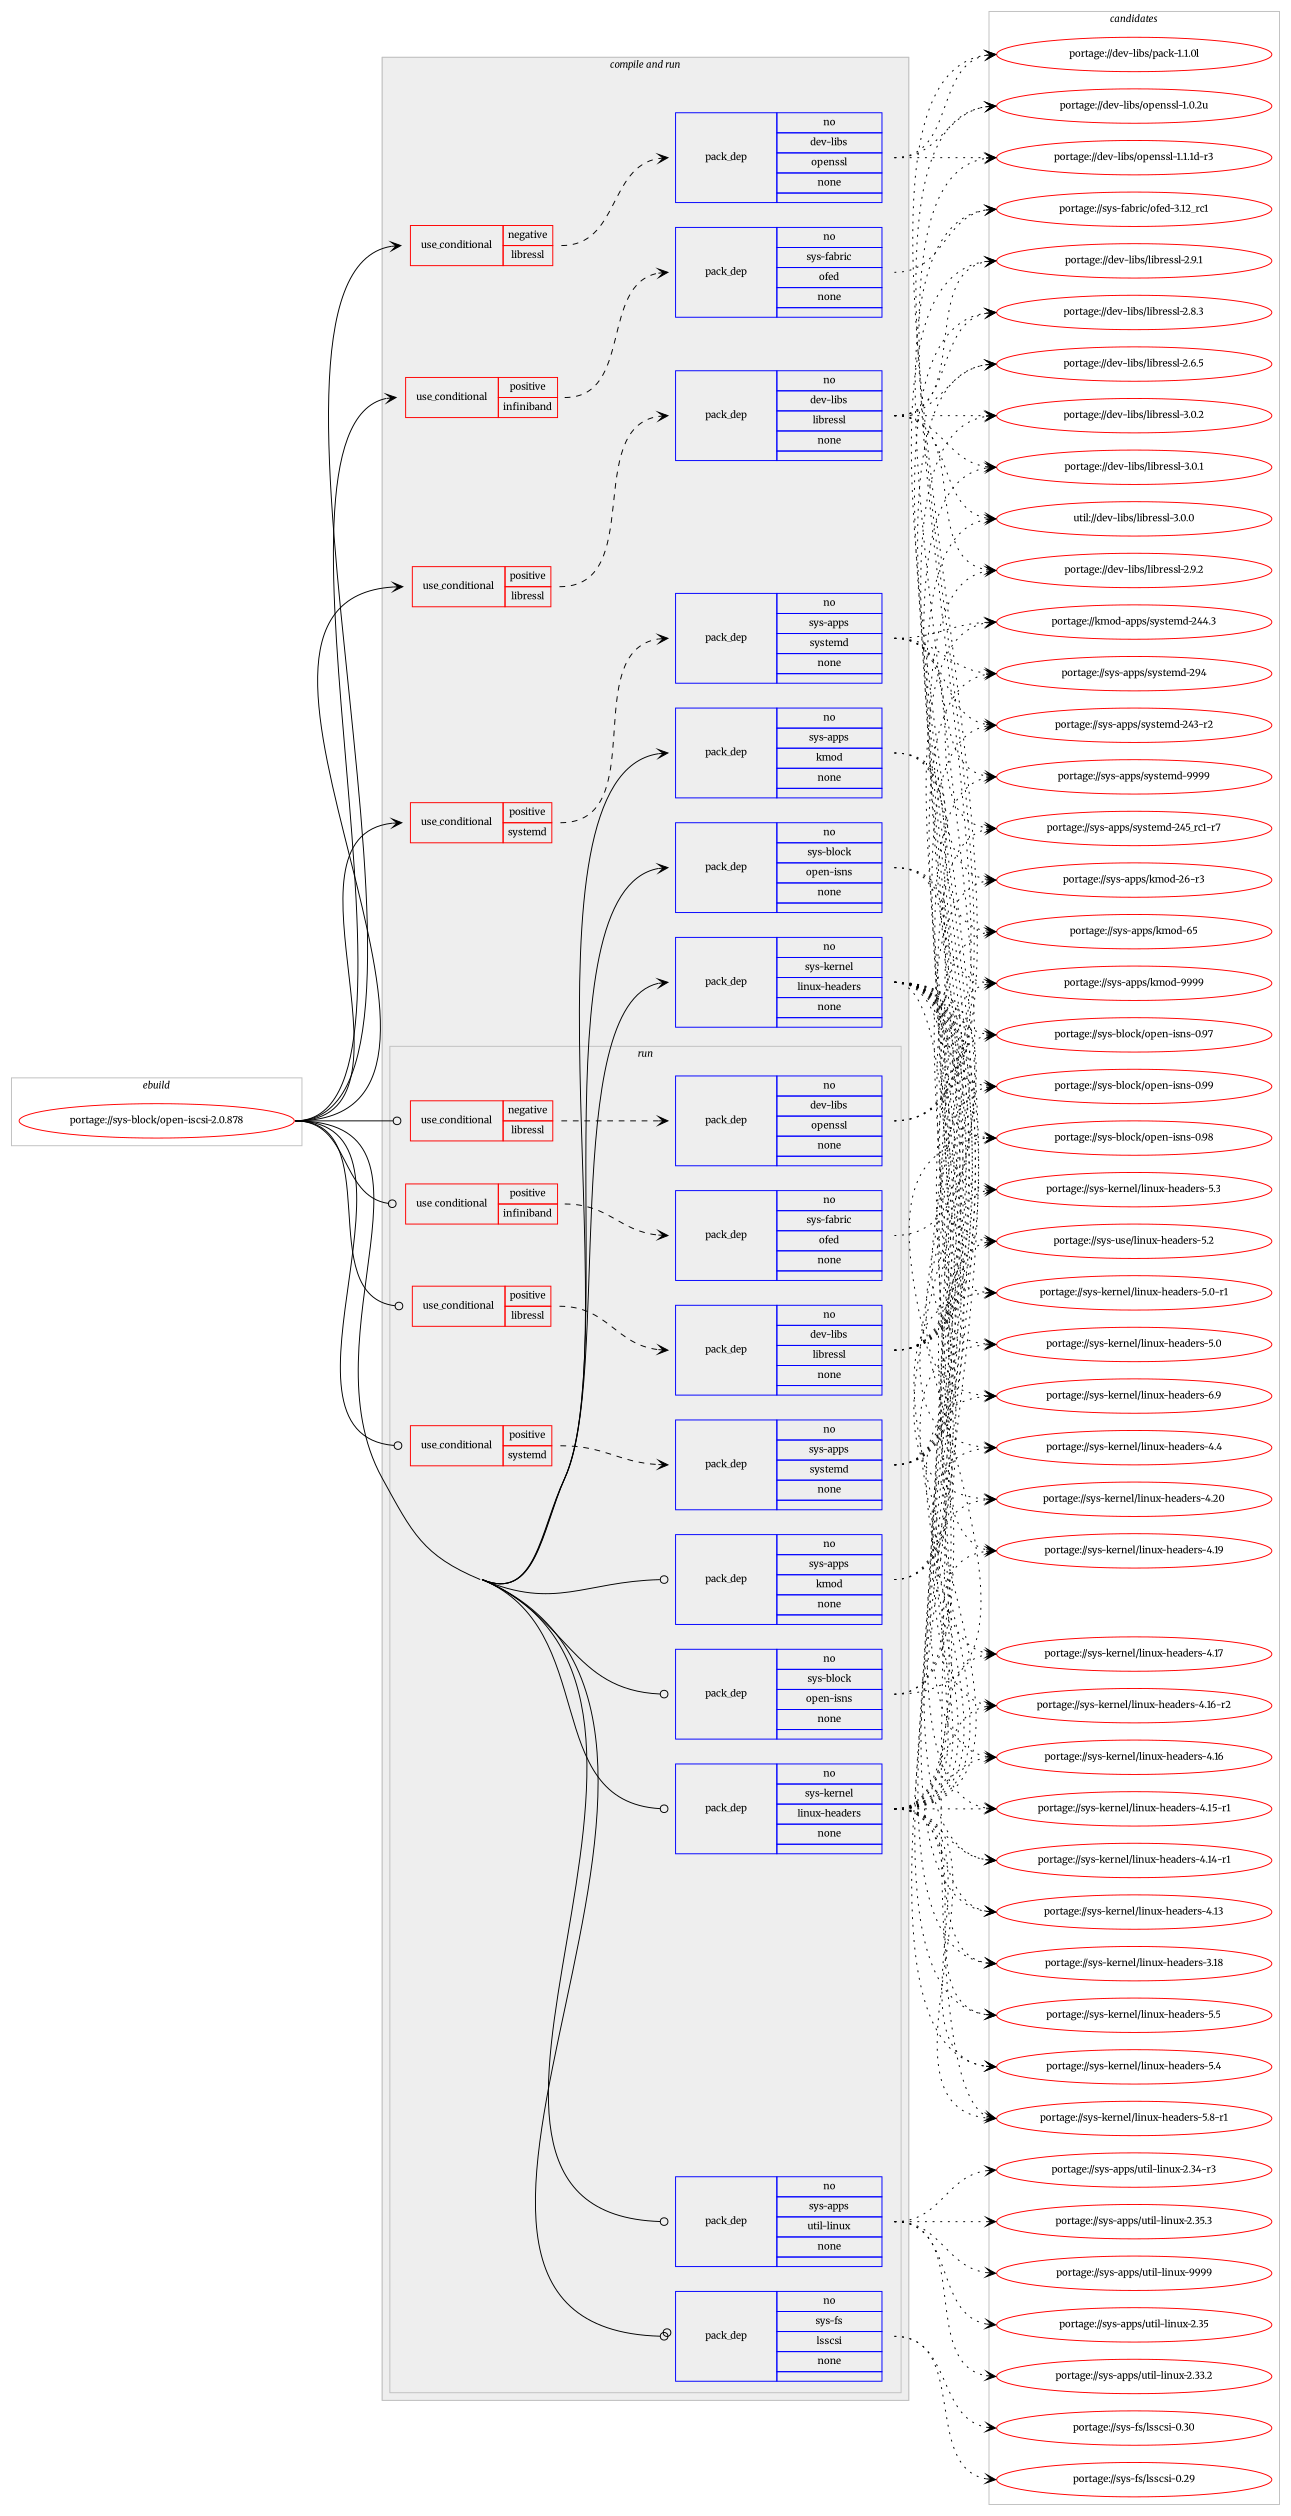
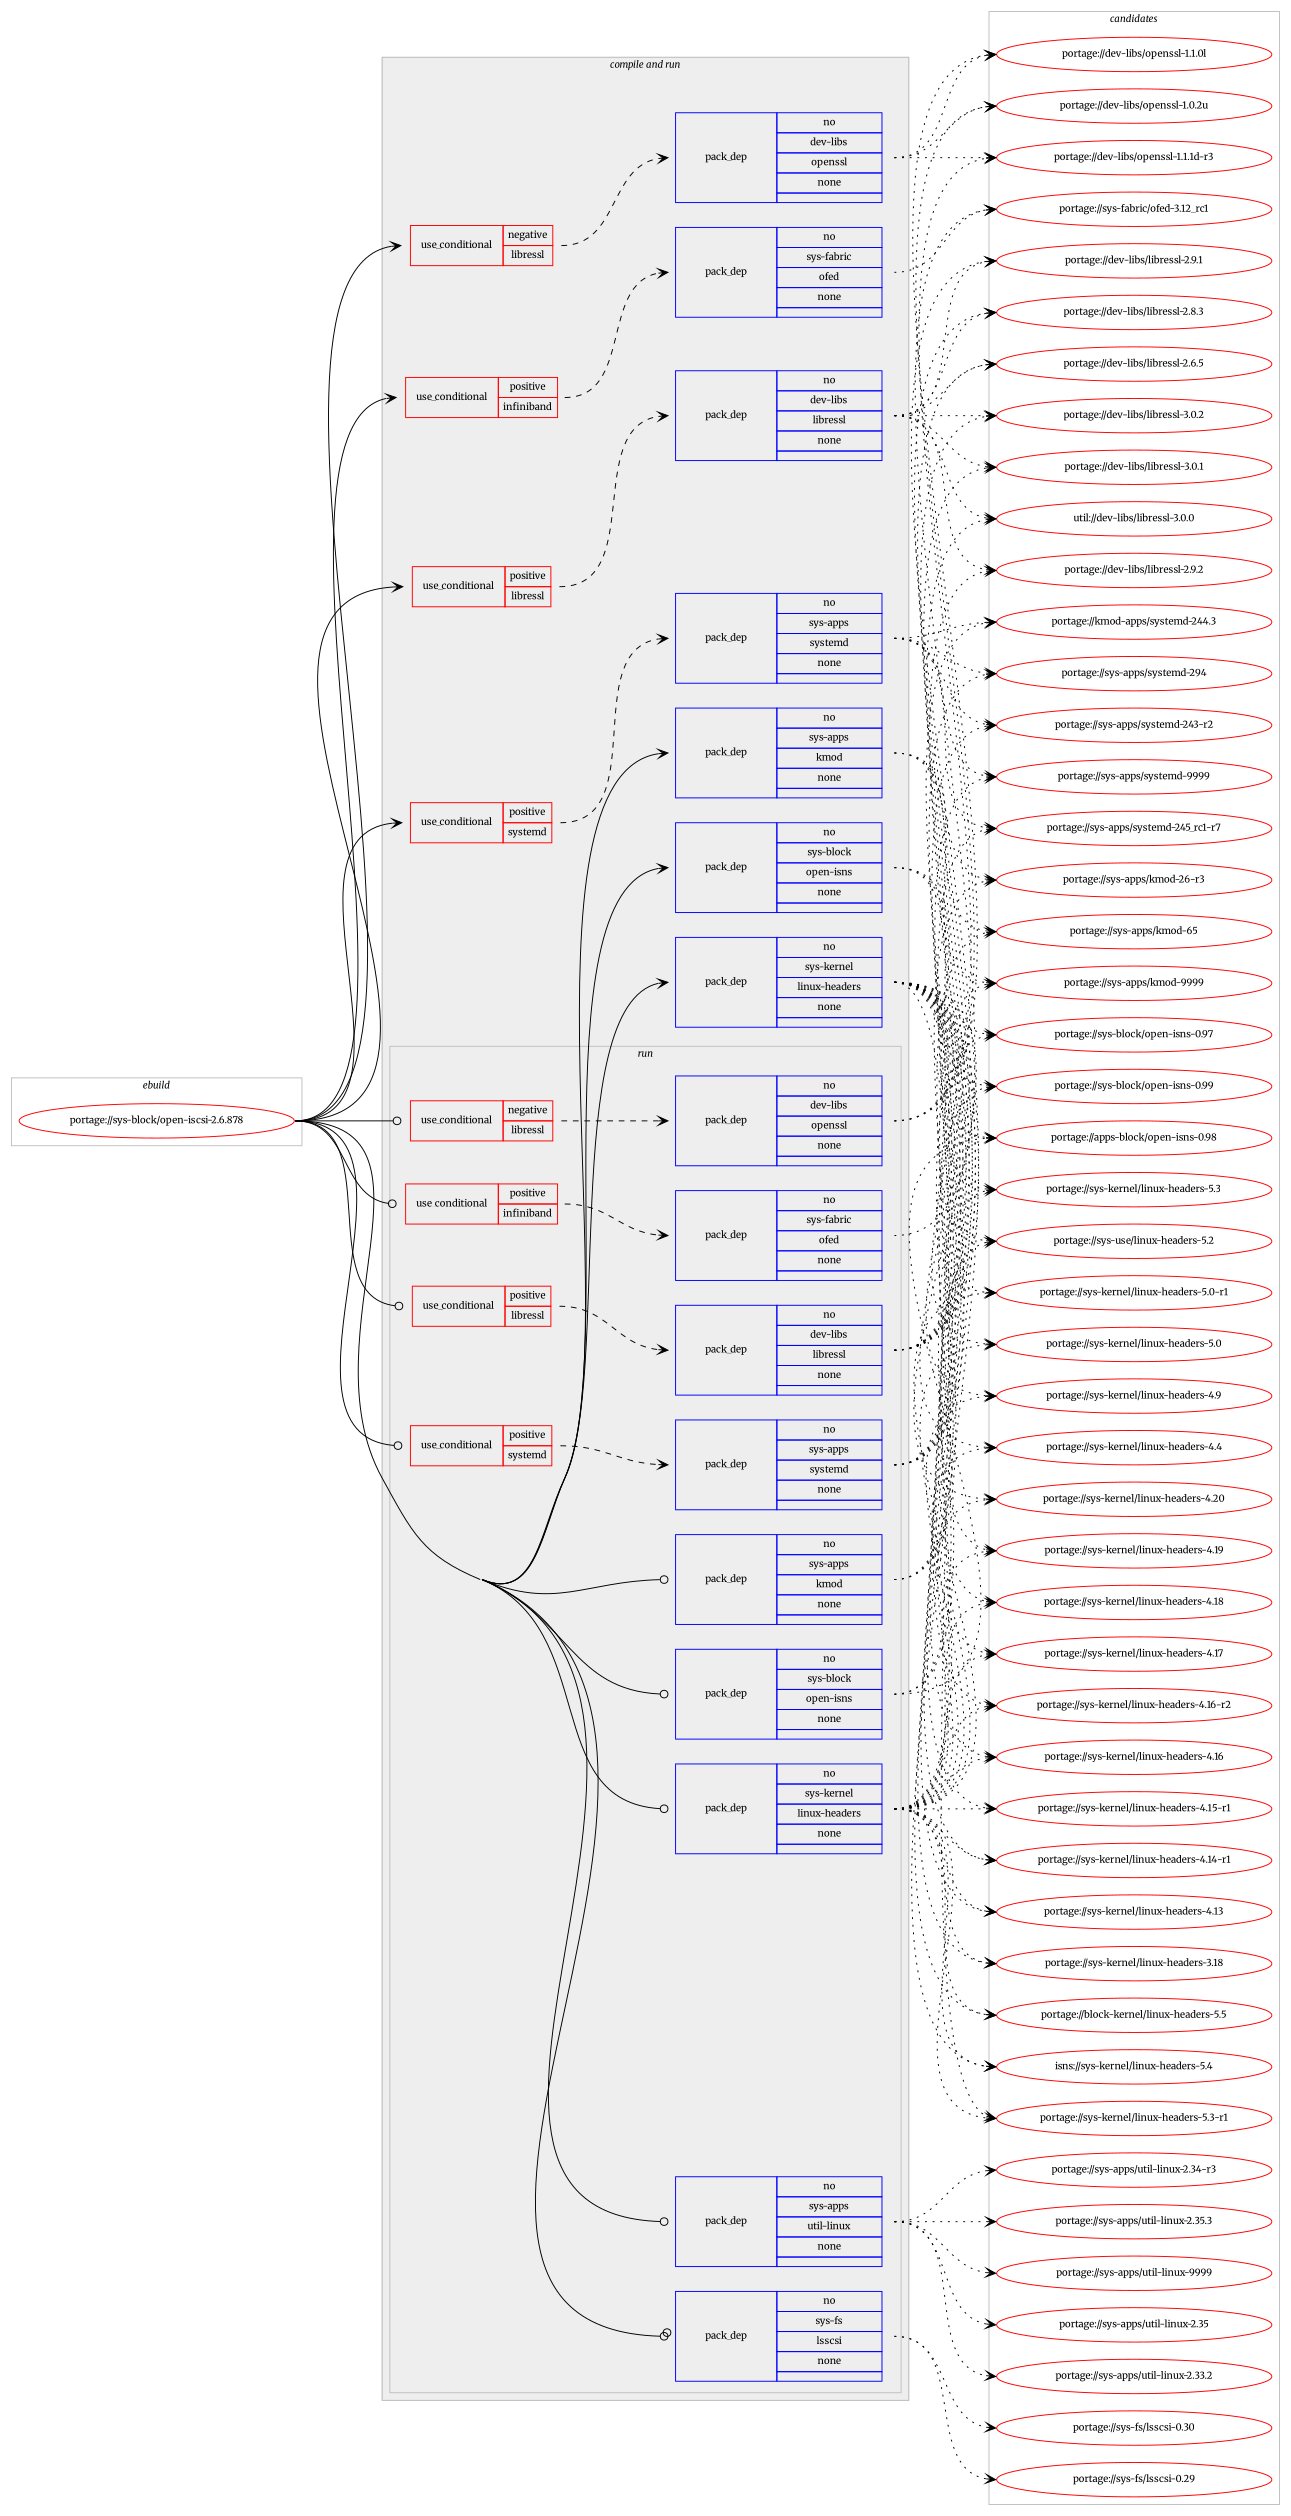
node "portage://dev-libs/pack-1.1.0l": label "portage://dev-libs/pack-1.1.0l" -> "portage://dev-libs/openssl-1.1.0l"
node "portage://sys-block/open-iscsi-2.0.878": label "portage://sys-block/open-iscsi-2.0.878" -> "portage://sys-block/open-iscsi-2.6.878"
node "portage://sys-block/open-isns-0.98": label "portage://sys-block/open-isns-0.98" -> "portage://apps-block/open-isns-0.98"
node "portage://sys-kernel/linux-headers-6.9": label "portage://sys-kernel/linux-headers-6.9" -> "portage://sys-kernel/linux-headers-4.9"
node "portage://sys-kernel/linux-headers-4.18": added
node "portage://sys-kernel/linux-headers-5.5": label "portage://sys-kernel/linux-headers-5.5" -> "portage://block-kernel/linux-headers-5.5"
node "portage://sys-kernel/linux-headers-5.4": label "portage://sys-kernel/linux-headers-5.4" -> "isns://sys-kernel/linux-headers-5.4"
node "portage://sys-kernel/linux-headers-5.8-r1": label "portage://sys-kernel/linux-headers-5.8-r1" -> "portage://sys-kernel/linux-headers-5.3-r1"
